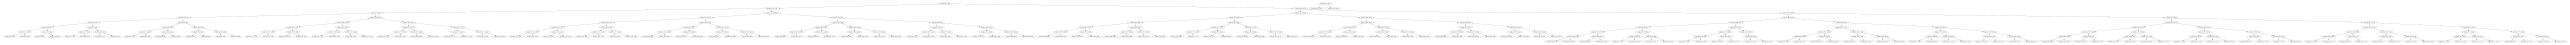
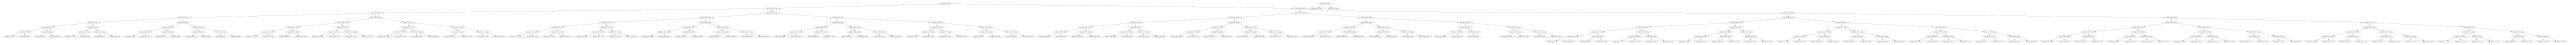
node "Node{data=[3842, 3842]}": removed
